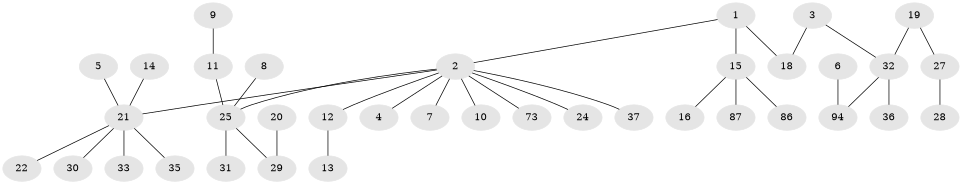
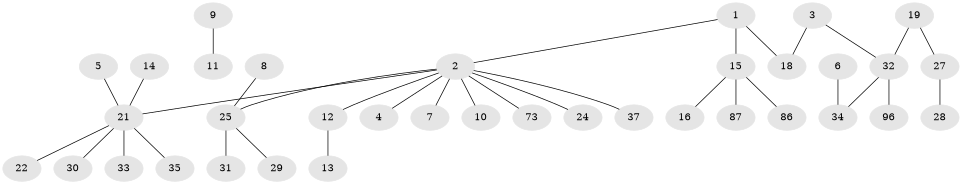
edge "11" -- "25": removed
node "20": removed
node "94": label "94" -> "34"
node "36": label "36" -> "96"
